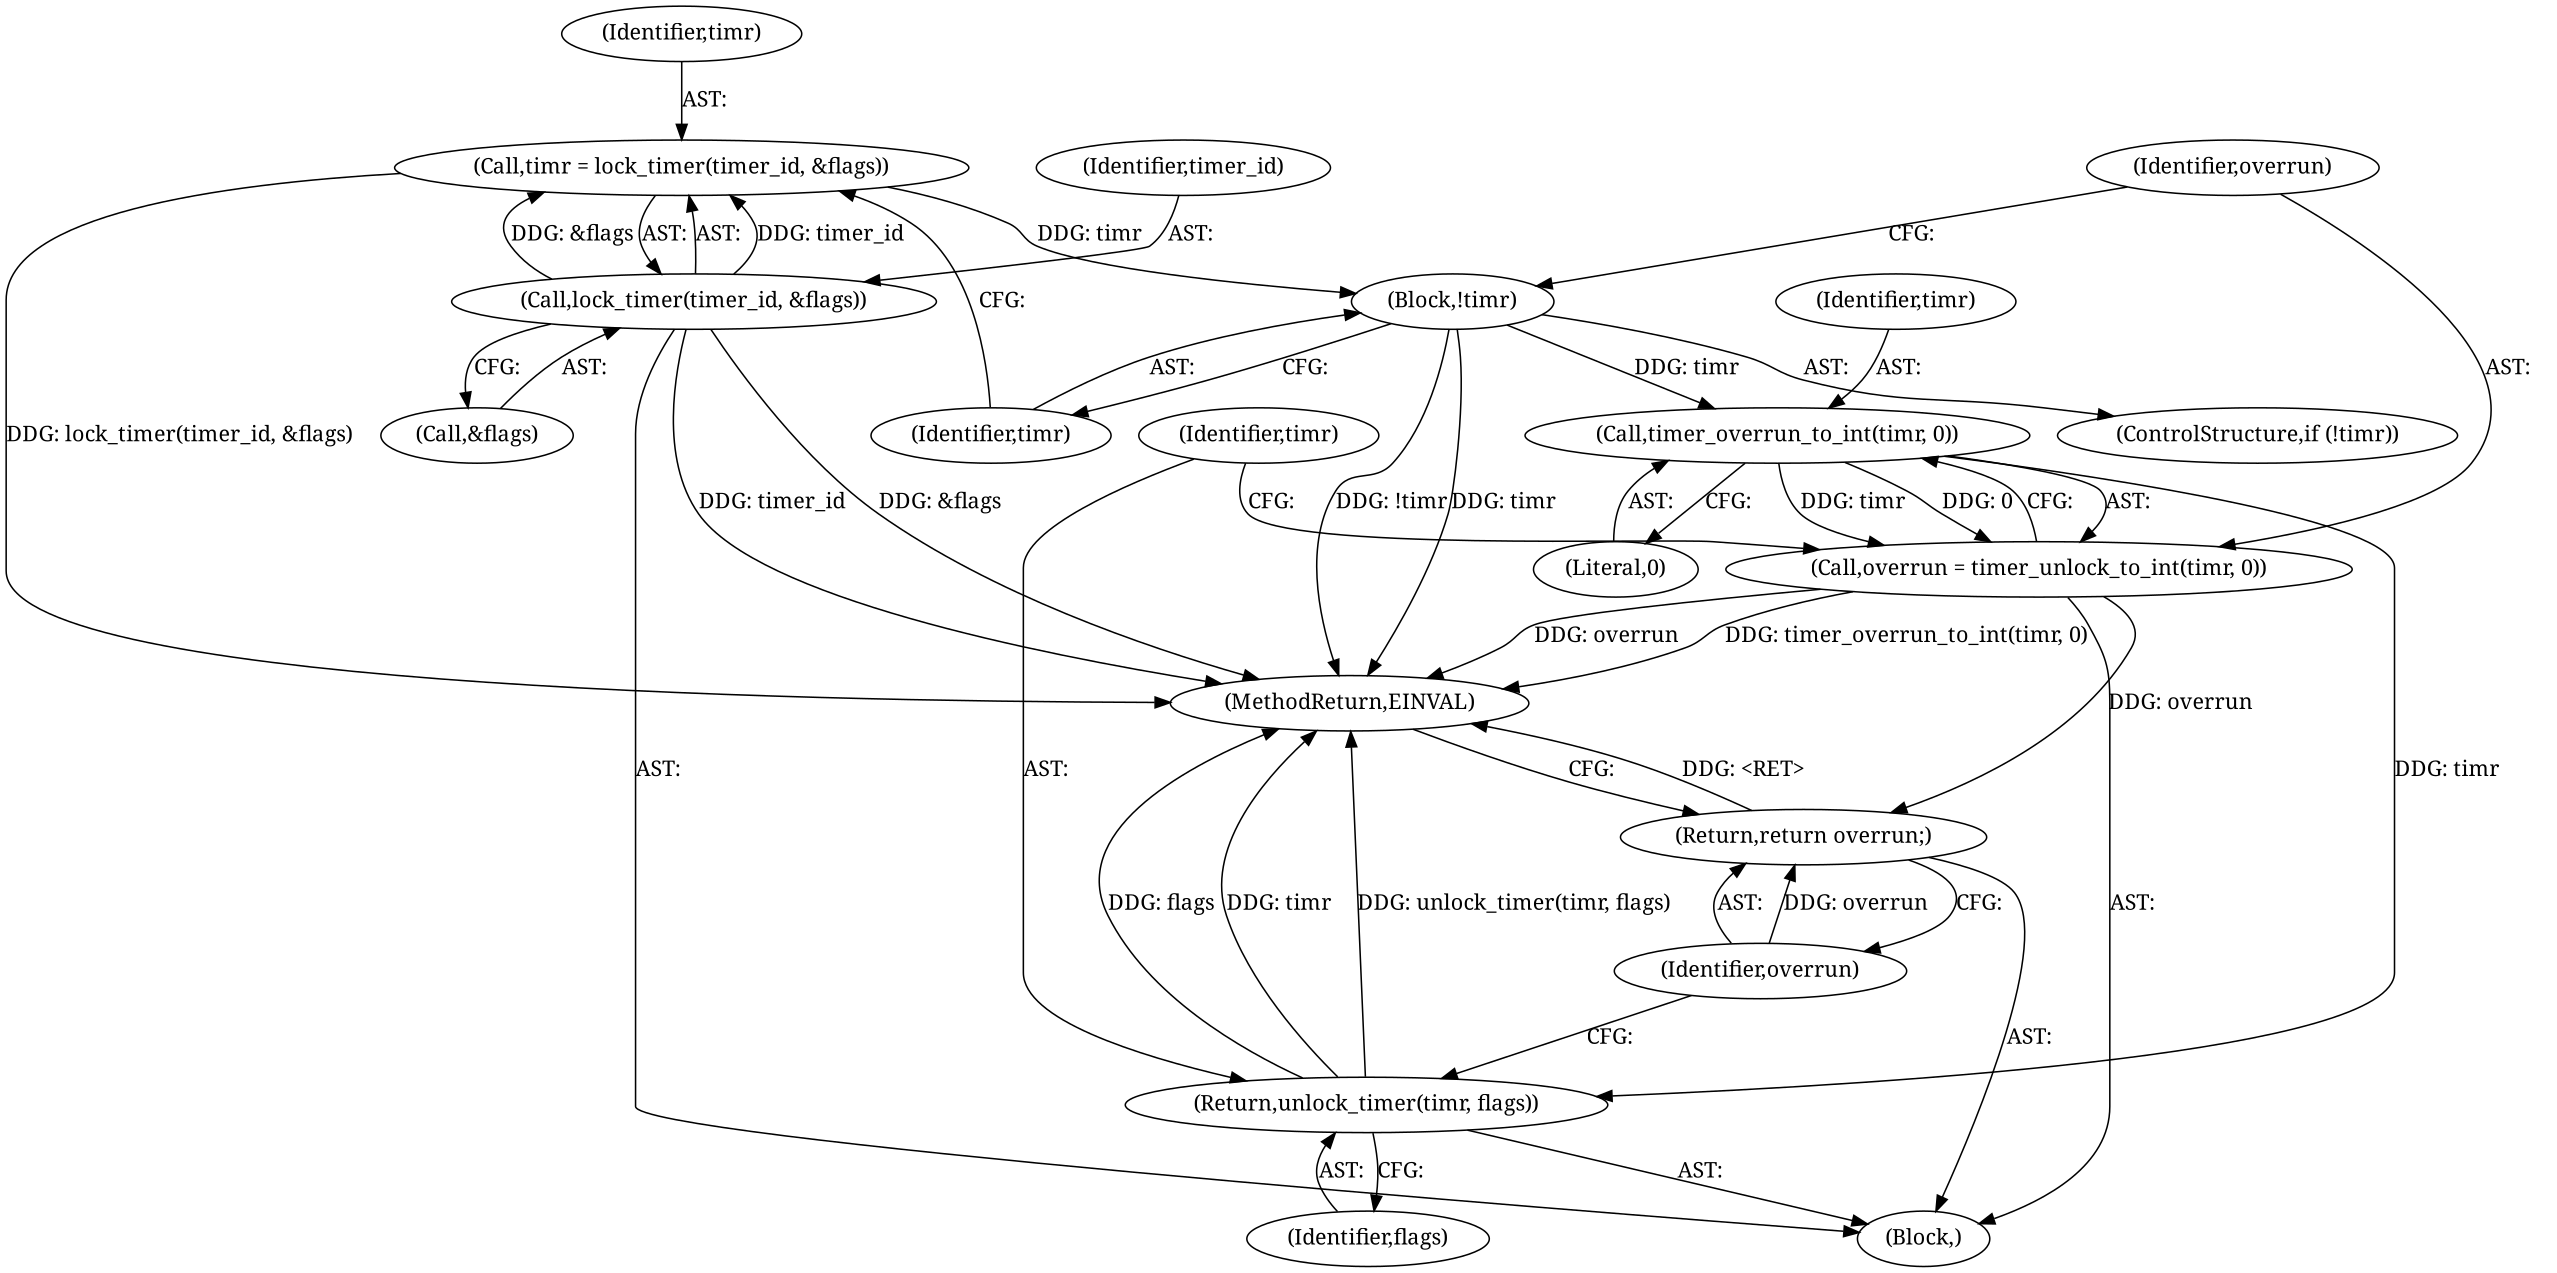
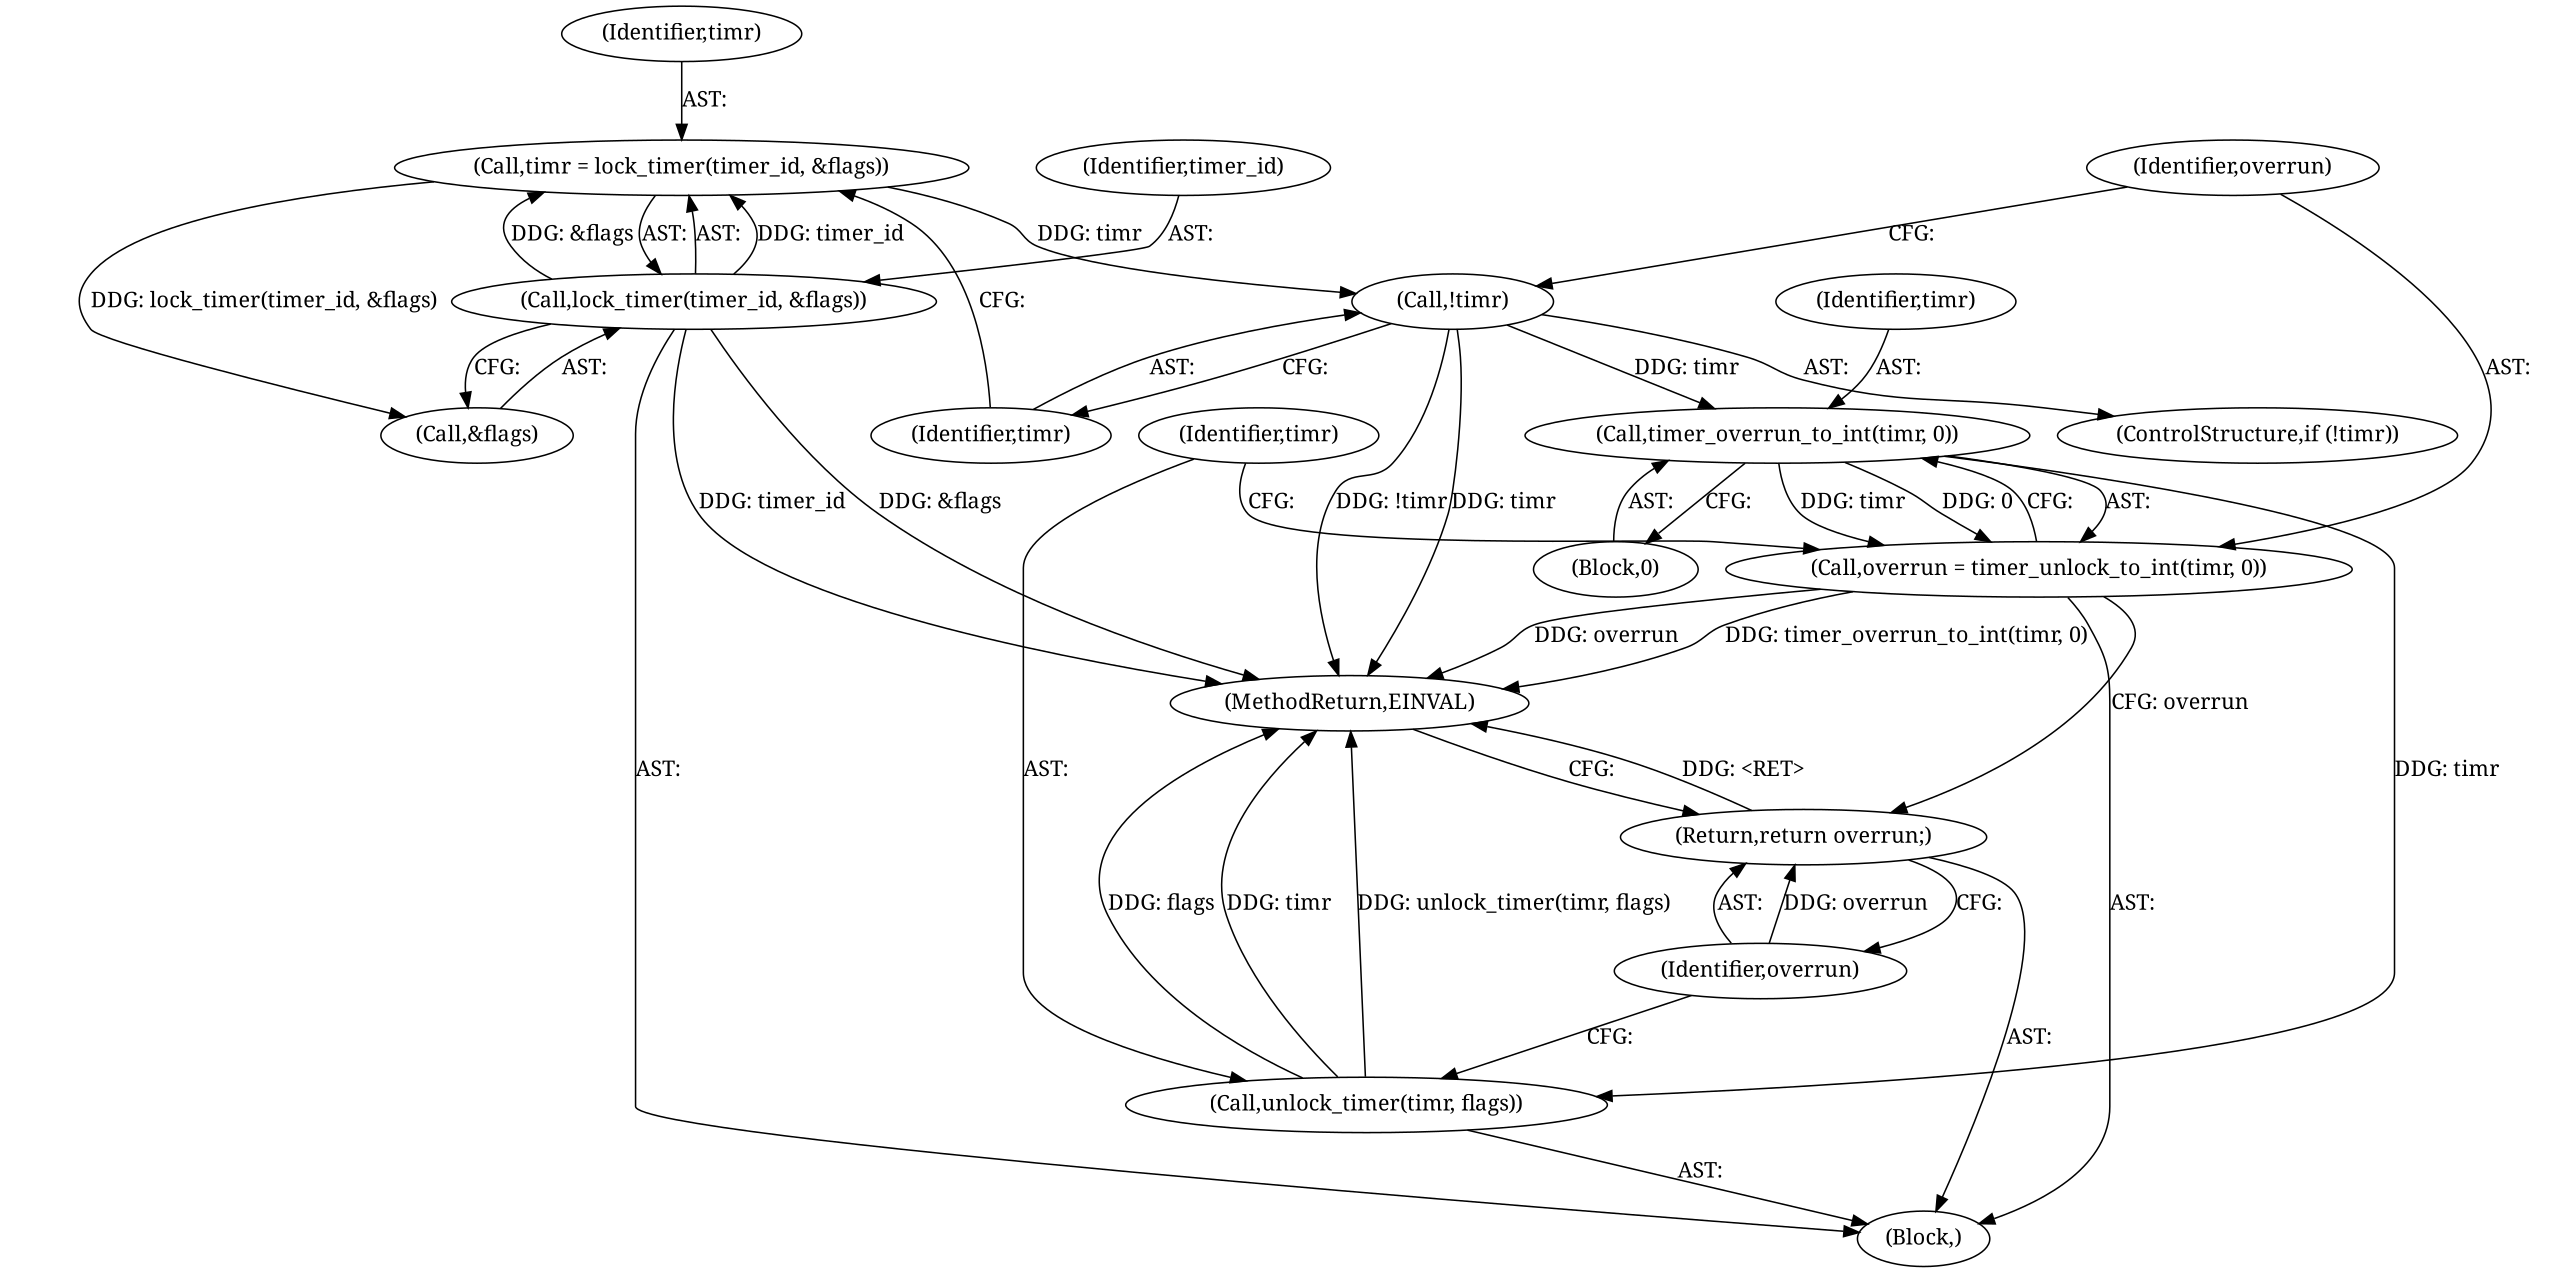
node "(Block,!timr)": label "(Block,!timr)" -> "(Call,!timr)"
node "(Literal,0)": label "(Literal,0)" -> "(Block,0)"
edge "(Call,timr = lock_timer(timer_id, &flags))" -> "(MethodReturn,EINVAL)": now "(Call,timr = lock_timer(timer_id, &flags))" -> "(Call,&flags)"
edge "(Call,overrun = timer_unlock_to_int(timr, 0))" -> "(Return,return overrun;)": label "DDG: overrun" -> "CFG: overrun"
node "(Return,unlock_timer(timr, flags))": label "(Return,unlock_timer(timr, flags))" -> "(Call,unlock_timer(timr, flags))"
node "(Identifier,flags)": removed
